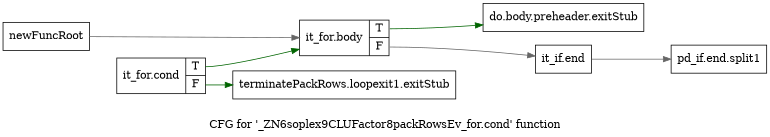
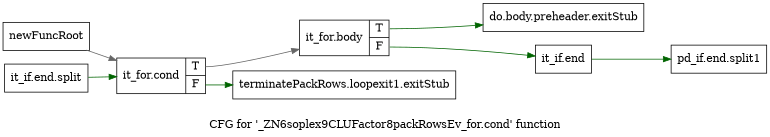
edge "newFuncRoot" -> "it_for.body": now "newFuncRoot" -> "it_for.cond"
edge "it_for.body" -> "it_if.end": color gray40 -> darkgreen
edge "it_if.end" -> "pd_if.end.split1": color gray40 -> darkgreen
edge "it_for.cond" -> "it_for.body": color darkgreen -> gray40
node "it_if.end.split": added
